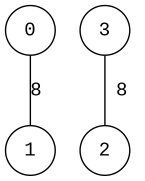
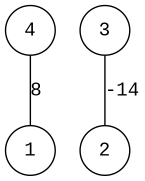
node "0": label "0" -> "4"
edge "3" -- "2": label "8" -> "-14"
